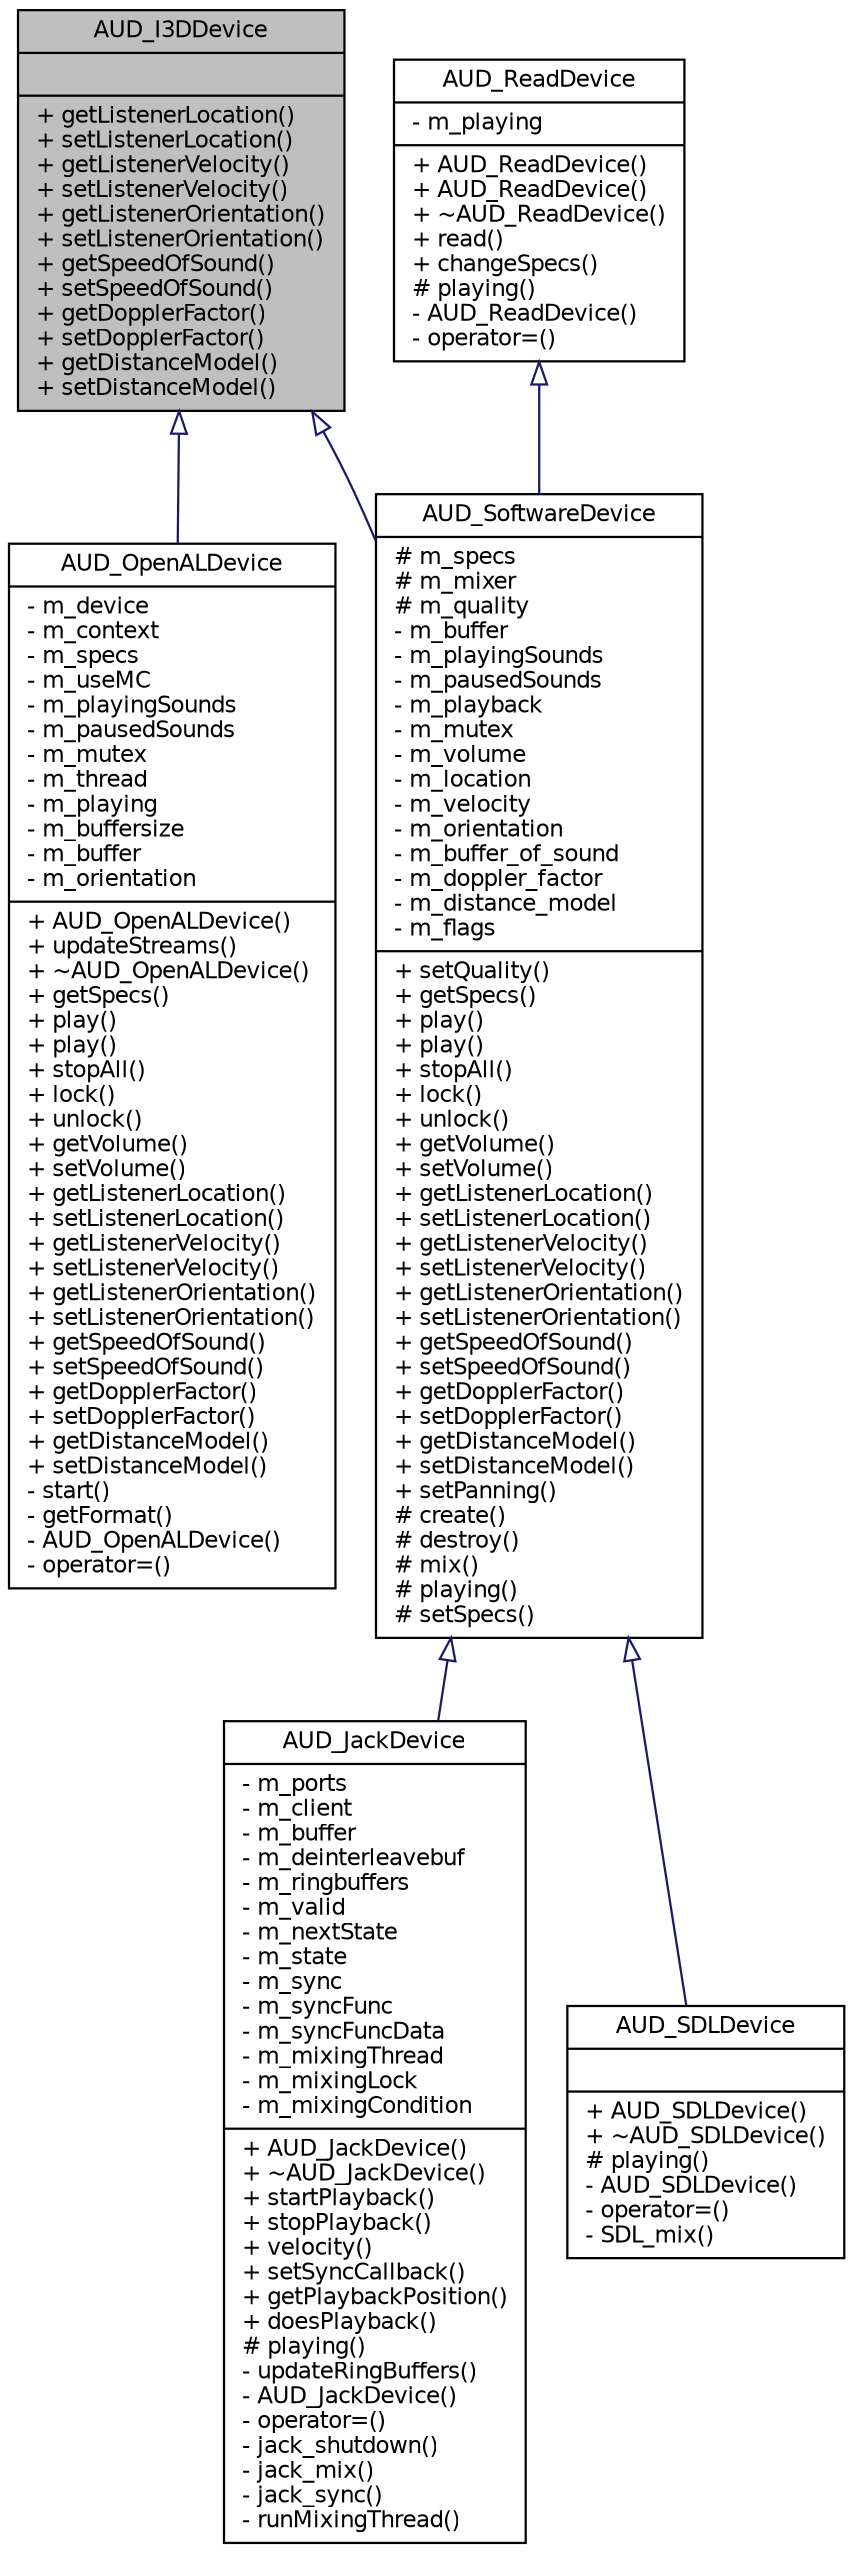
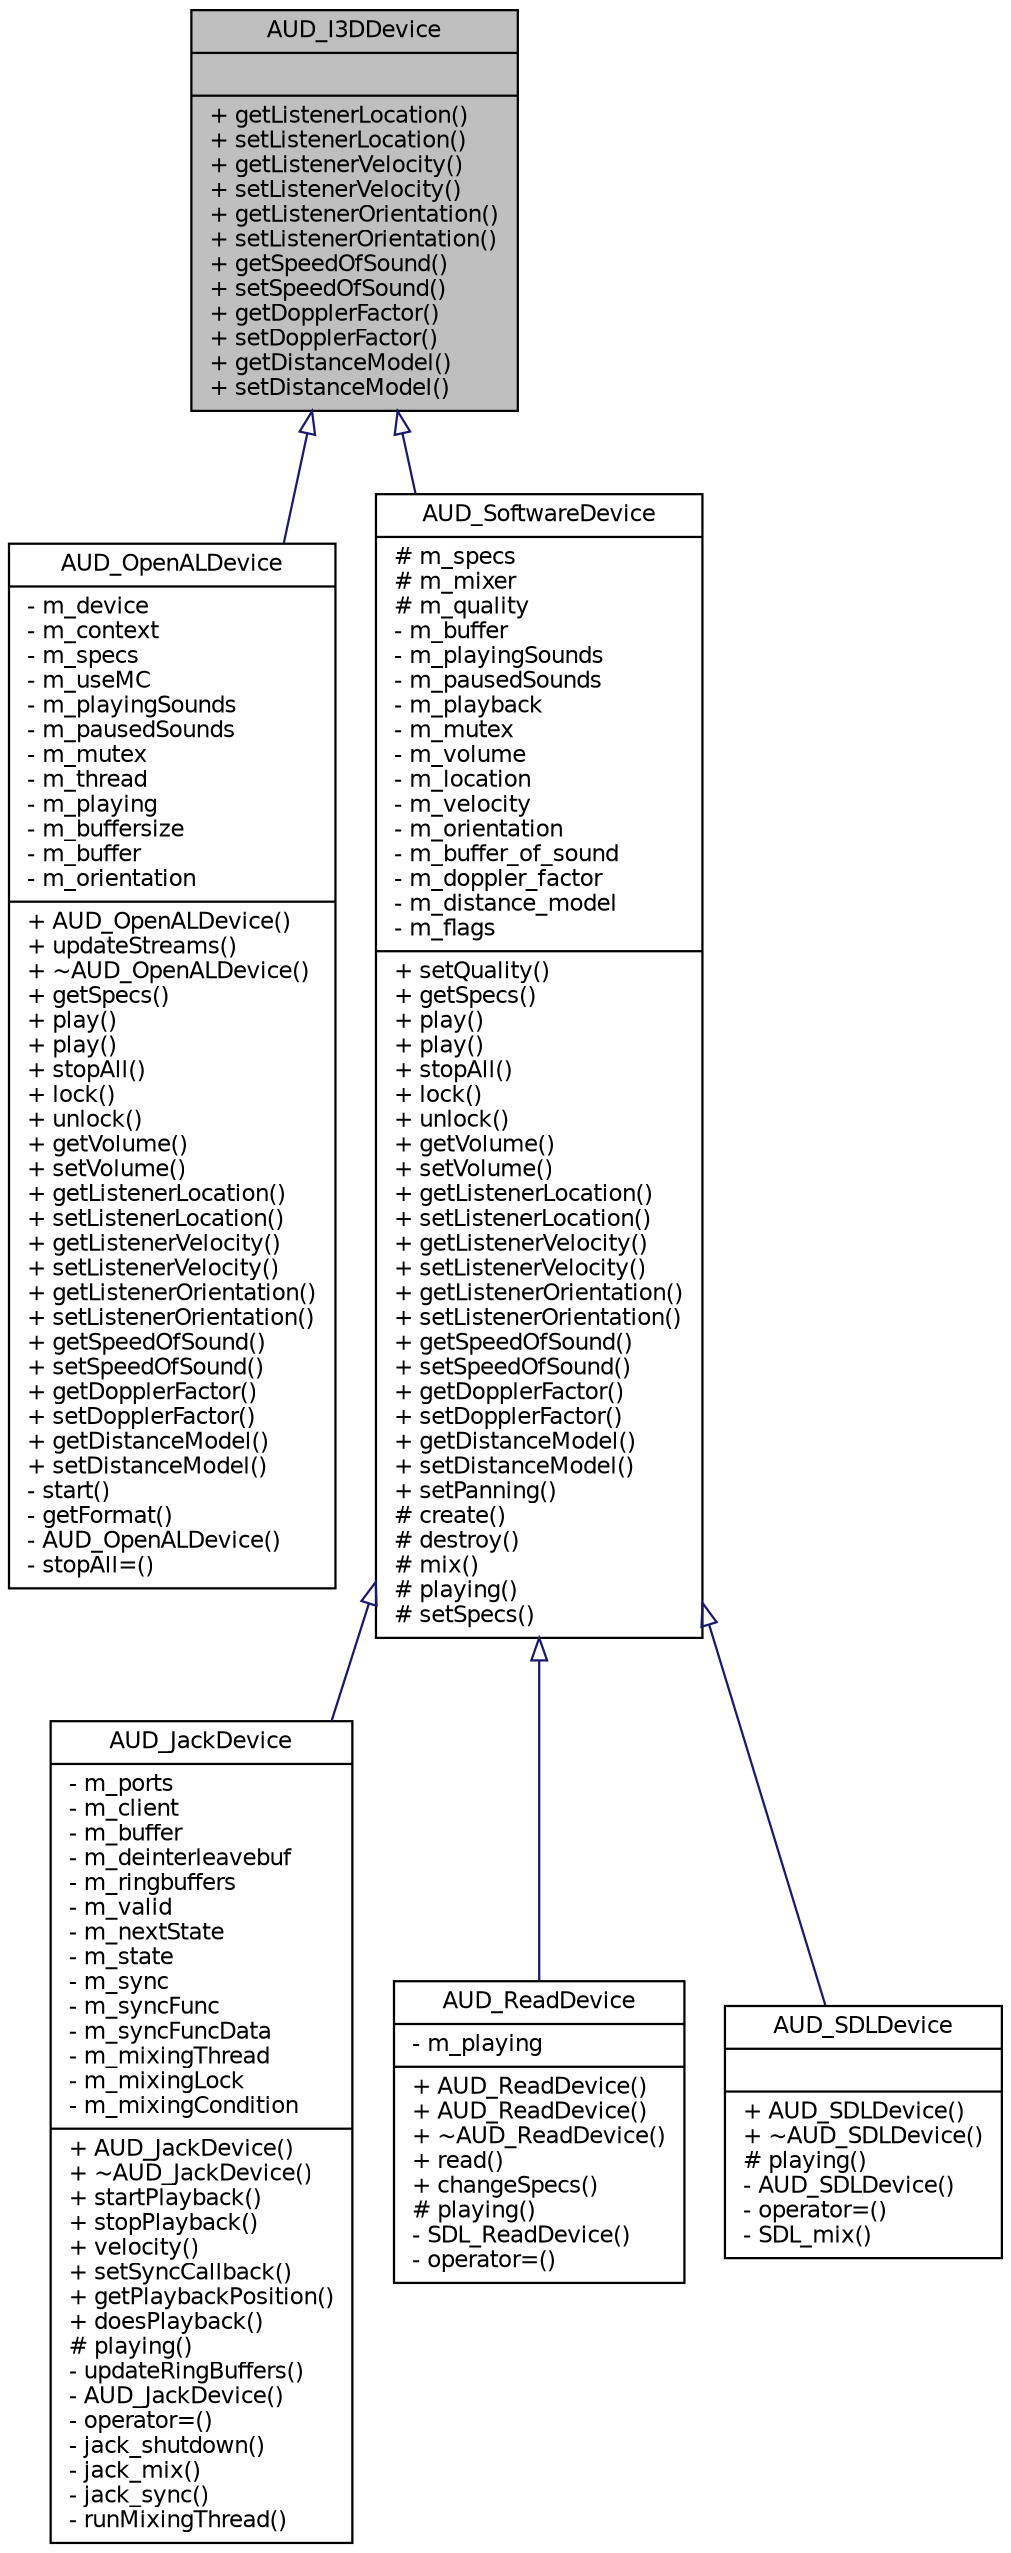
node "AUD_ReadDevice": text "- AUD_ReadDevice()" -> "- SDL_ReadDevice()"
edge "AUD_SoftwareDevice" -> "AUD_ReadDevice": reversed
node "AUD_OpenALDevice": text "- operator=()" -> "- stopAll=()"
